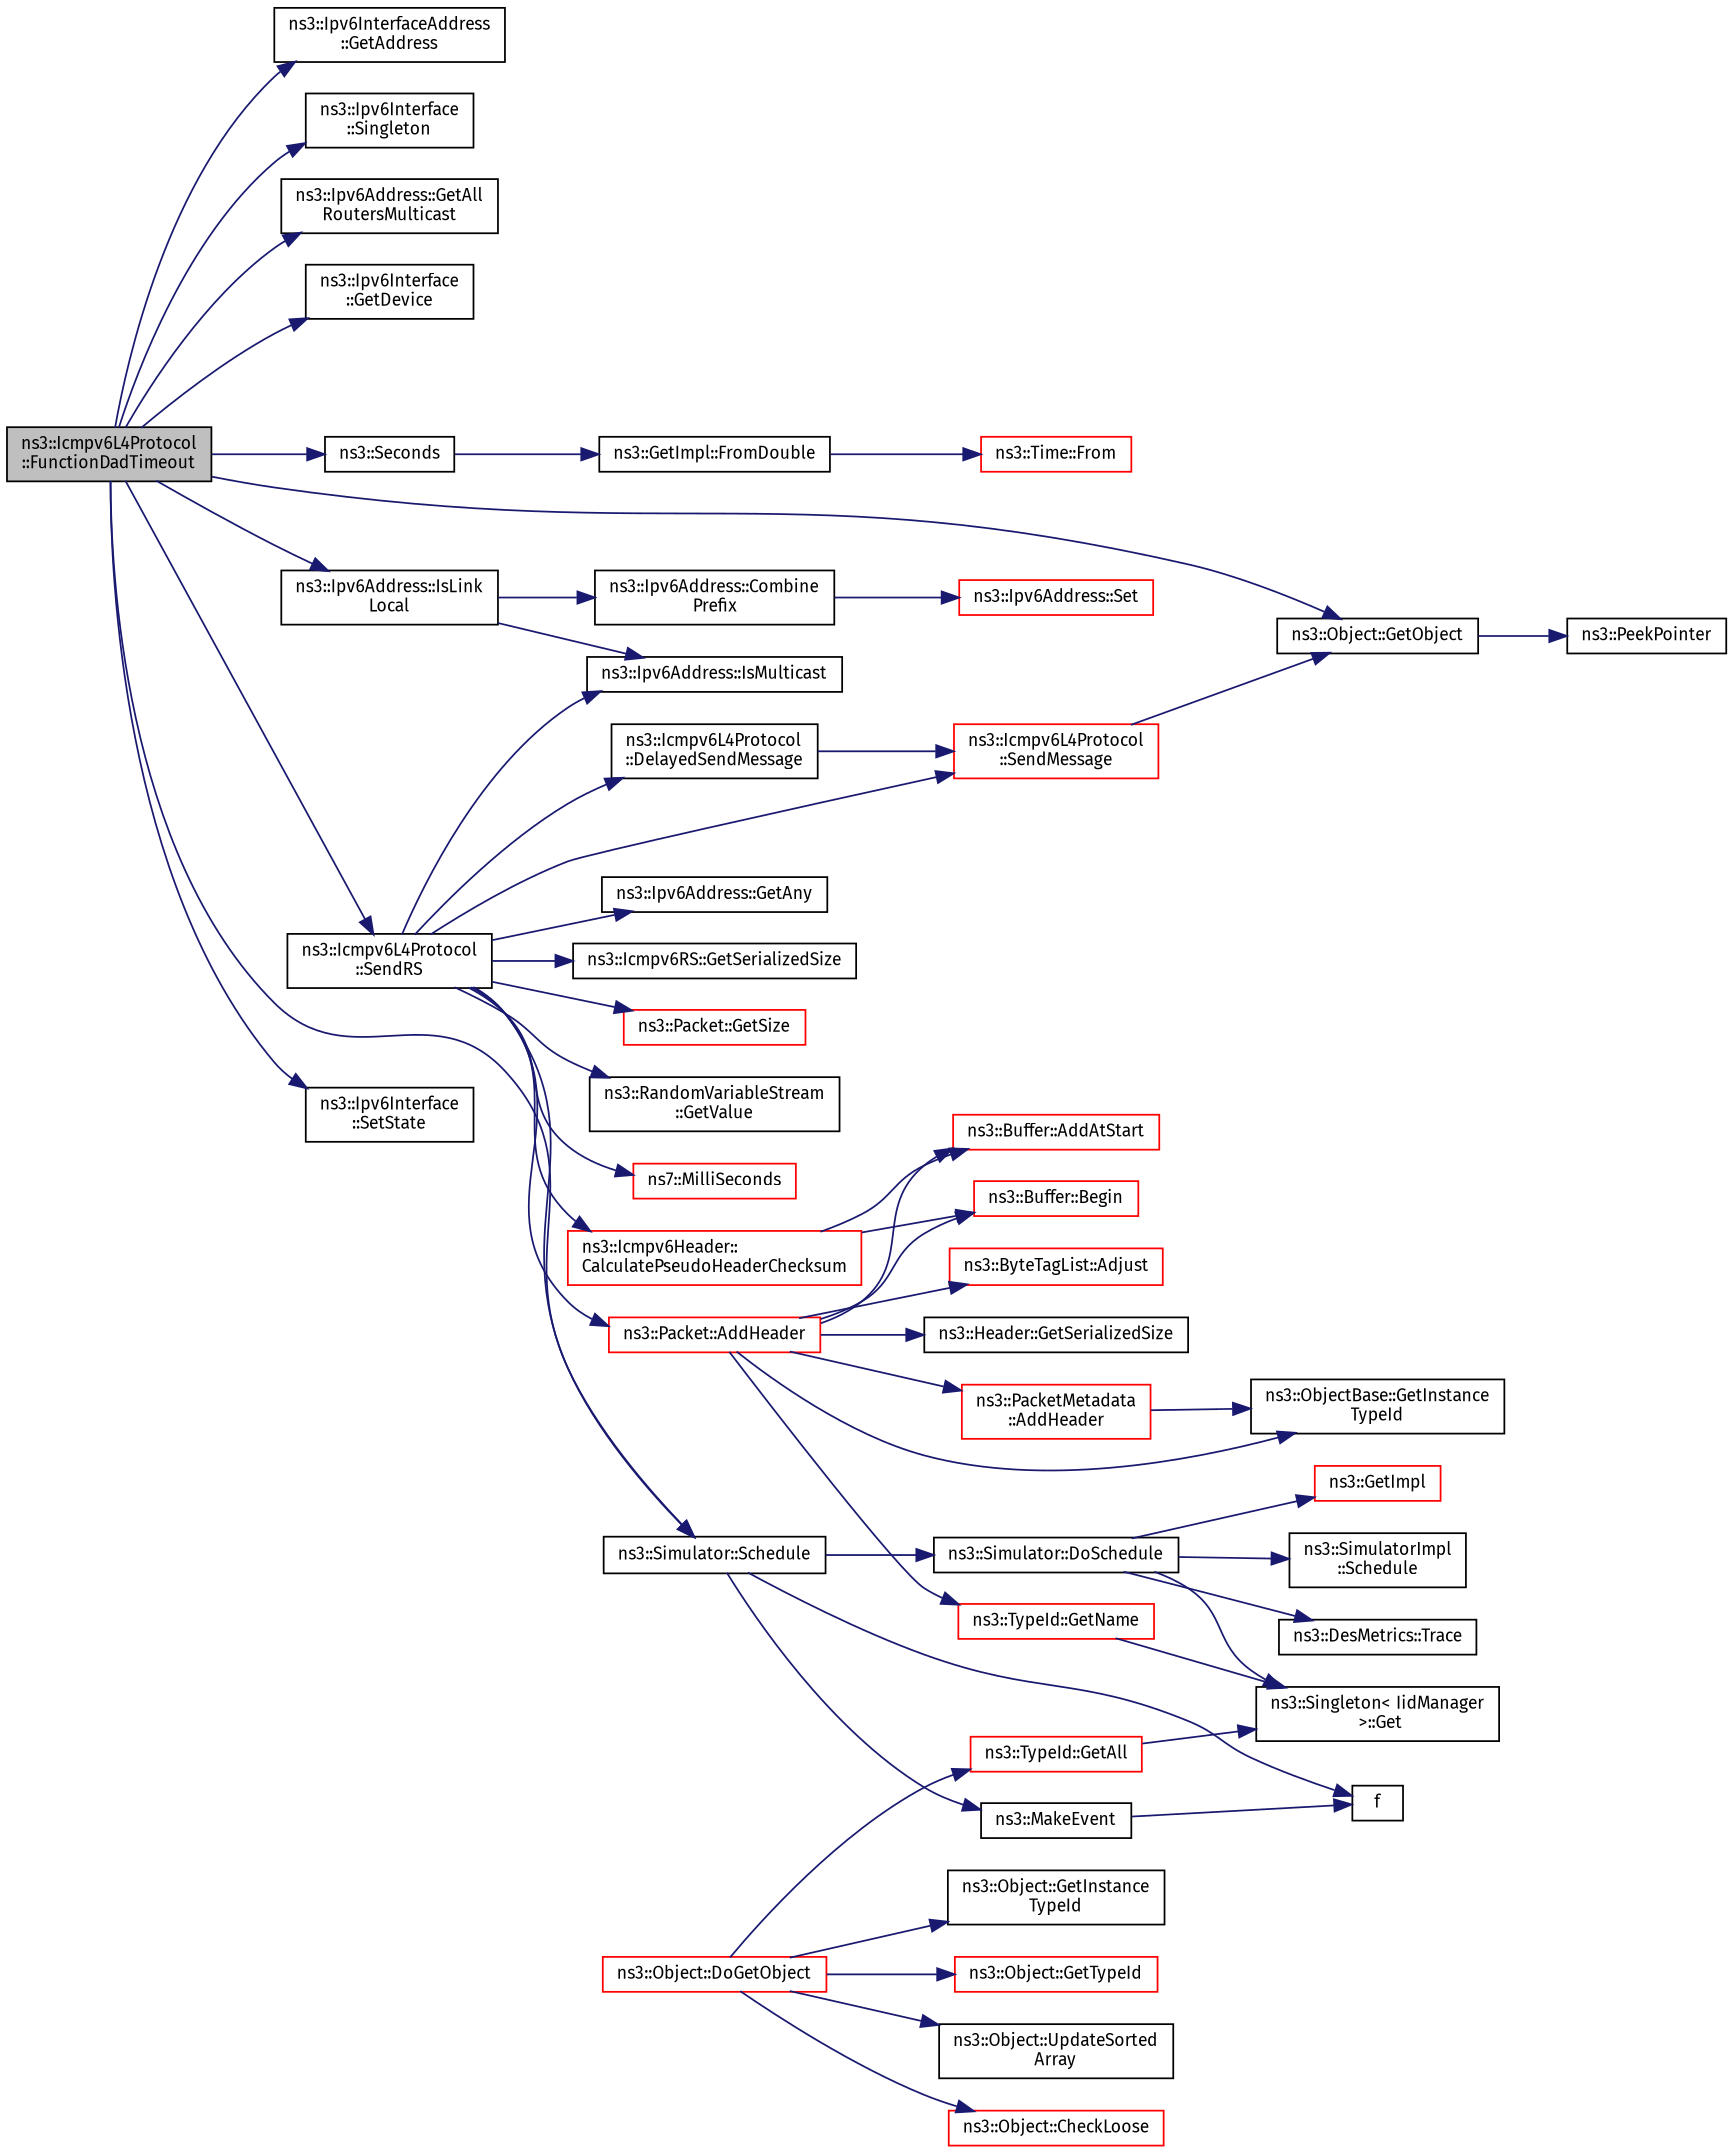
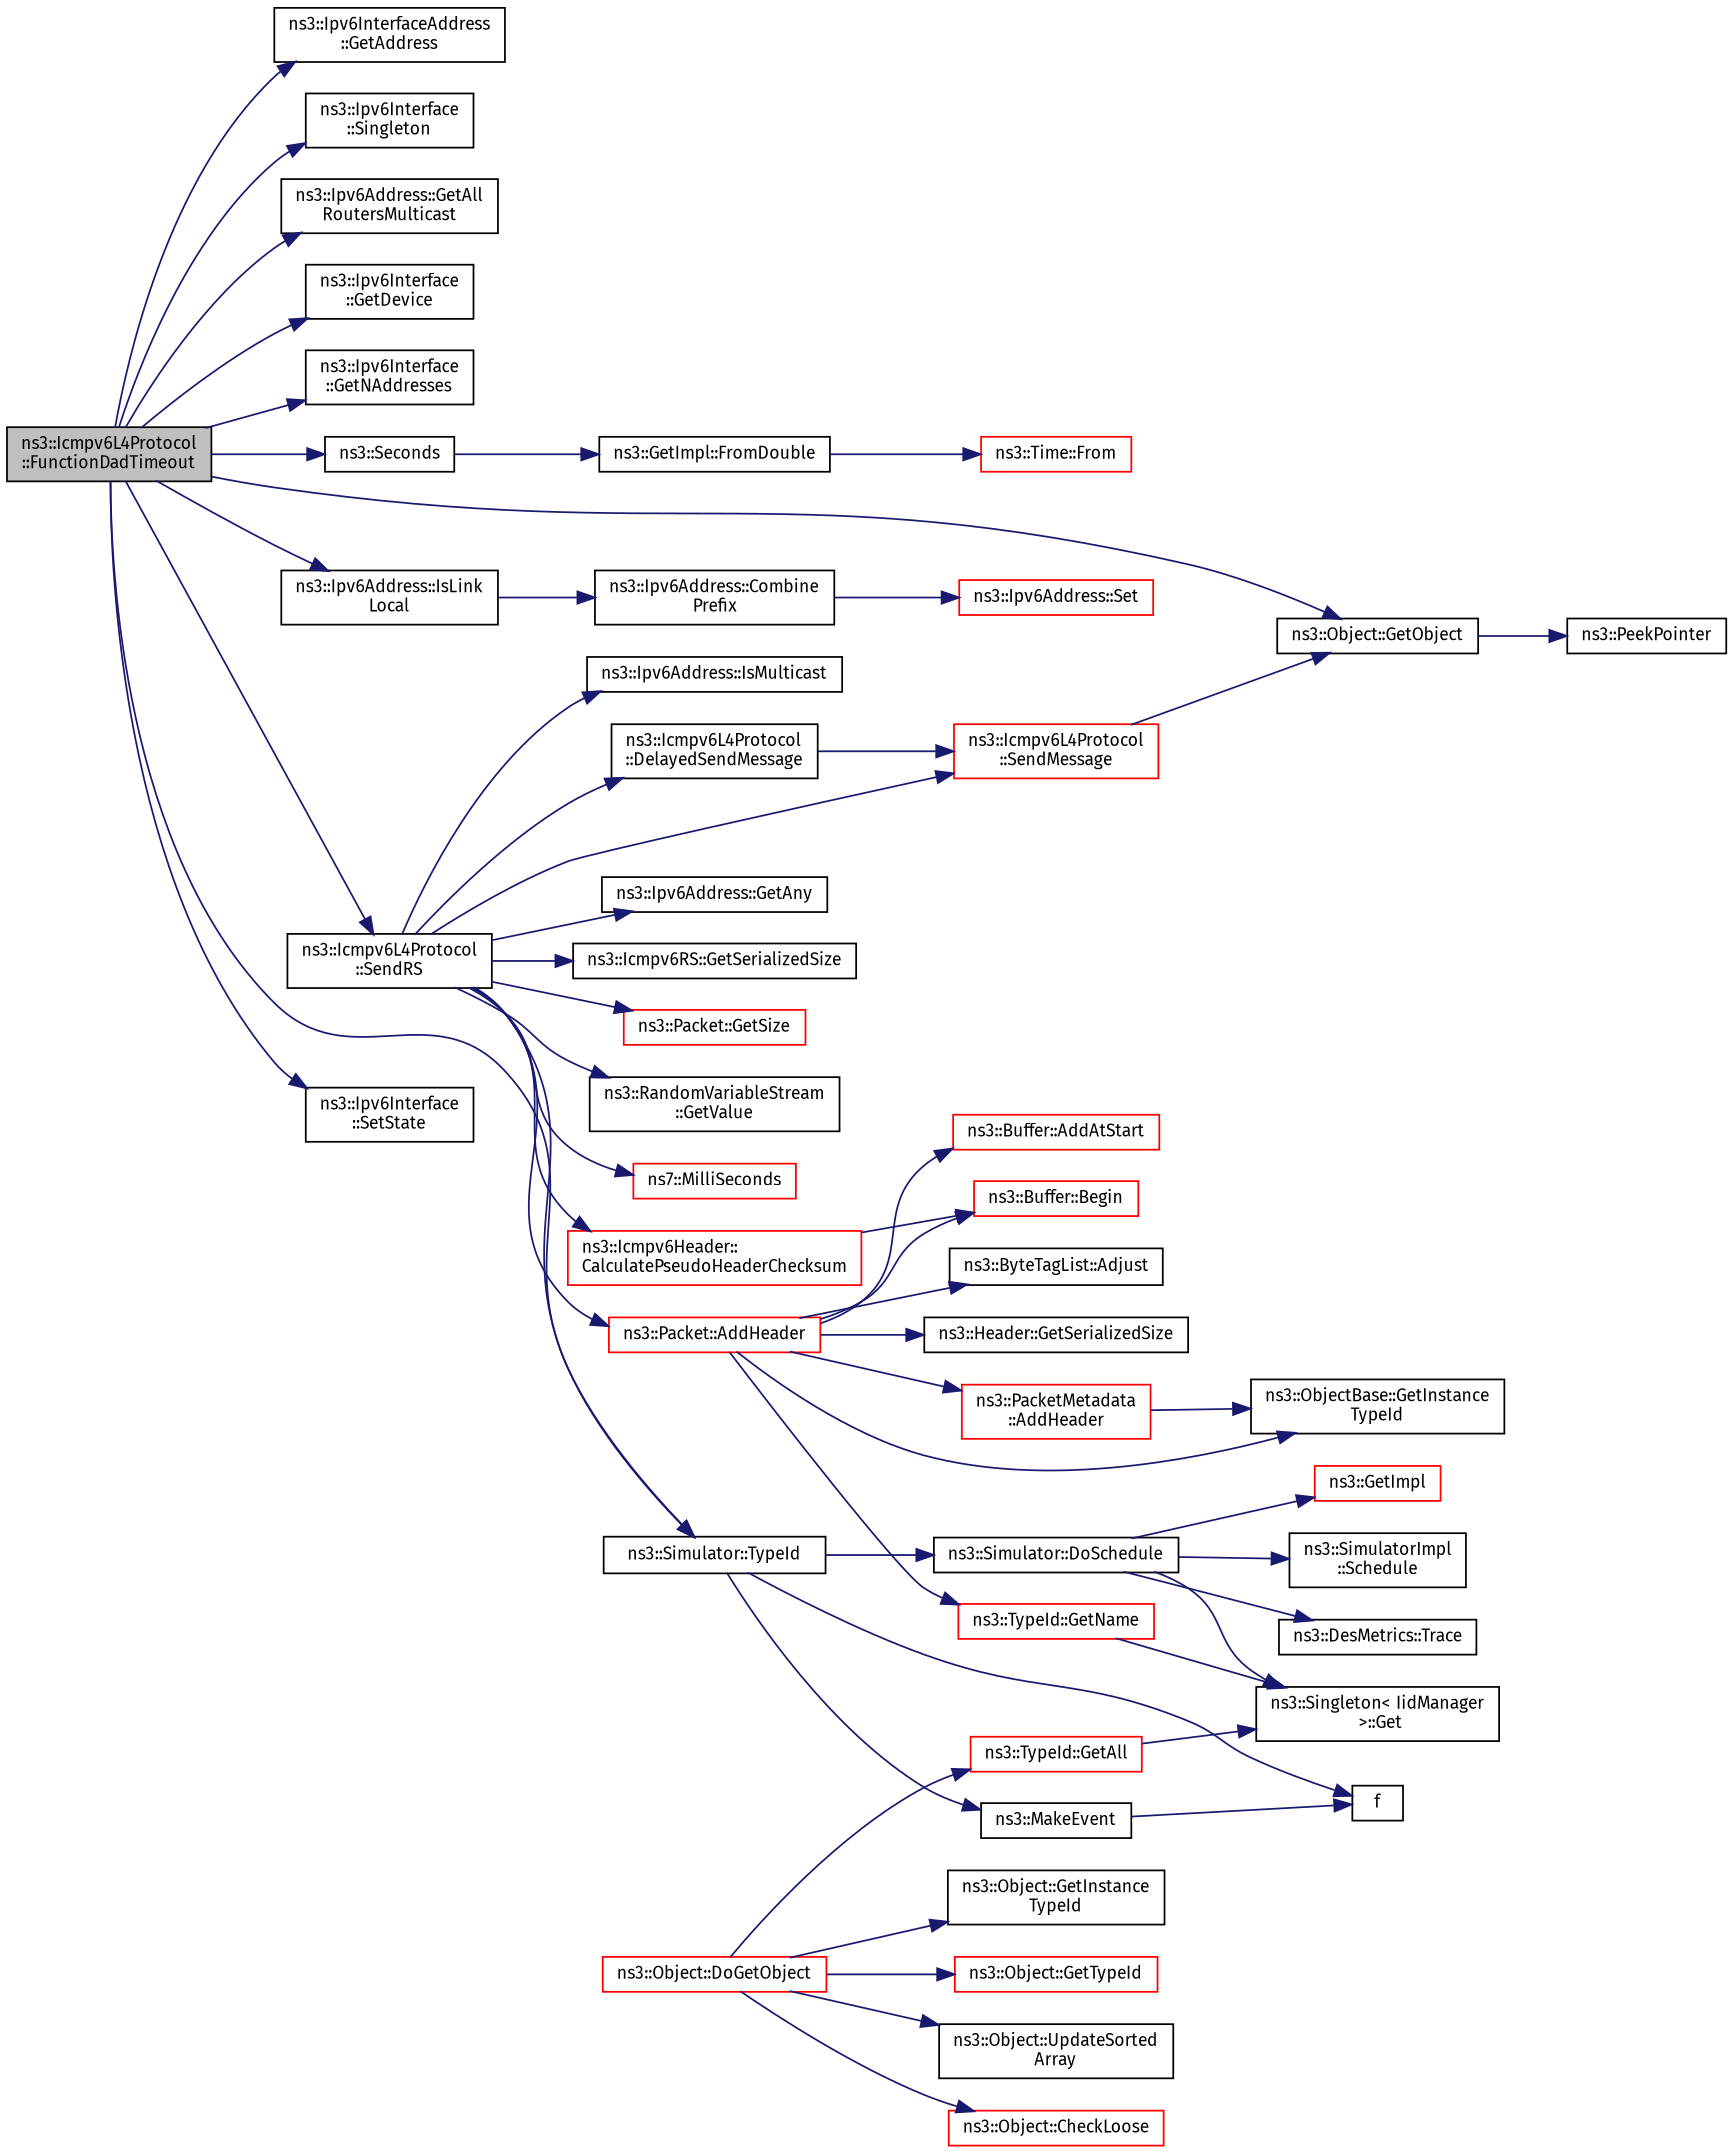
node "ns3::Ipv6Interface ::GetNAddresses": added
edge "ns3::Ipv6Address::IsLink Local" -> "ns3::Ipv6Address::IsMulticast": removed
edge "ns3::Icmpv6Header:: CalculatePseudoHeaderChecksum" -> "ns3::Buffer::AddAtStart": removed
node "ns3::ByteTagList::Adjust": color red -> black
node "ns3::Simulator::Schedule": label "ns3::Simulator::Schedule" -> "ns3::Simulator::TypeId"
